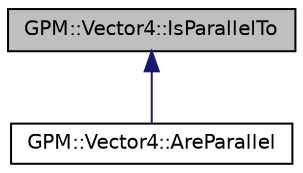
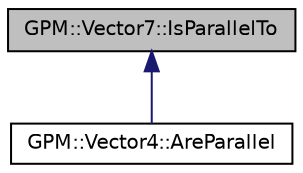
node "GPM::Vector4::IsParallelTo": label "GPM::Vector4::IsParallelTo" -> "GPM::Vector7::IsParallelTo"
